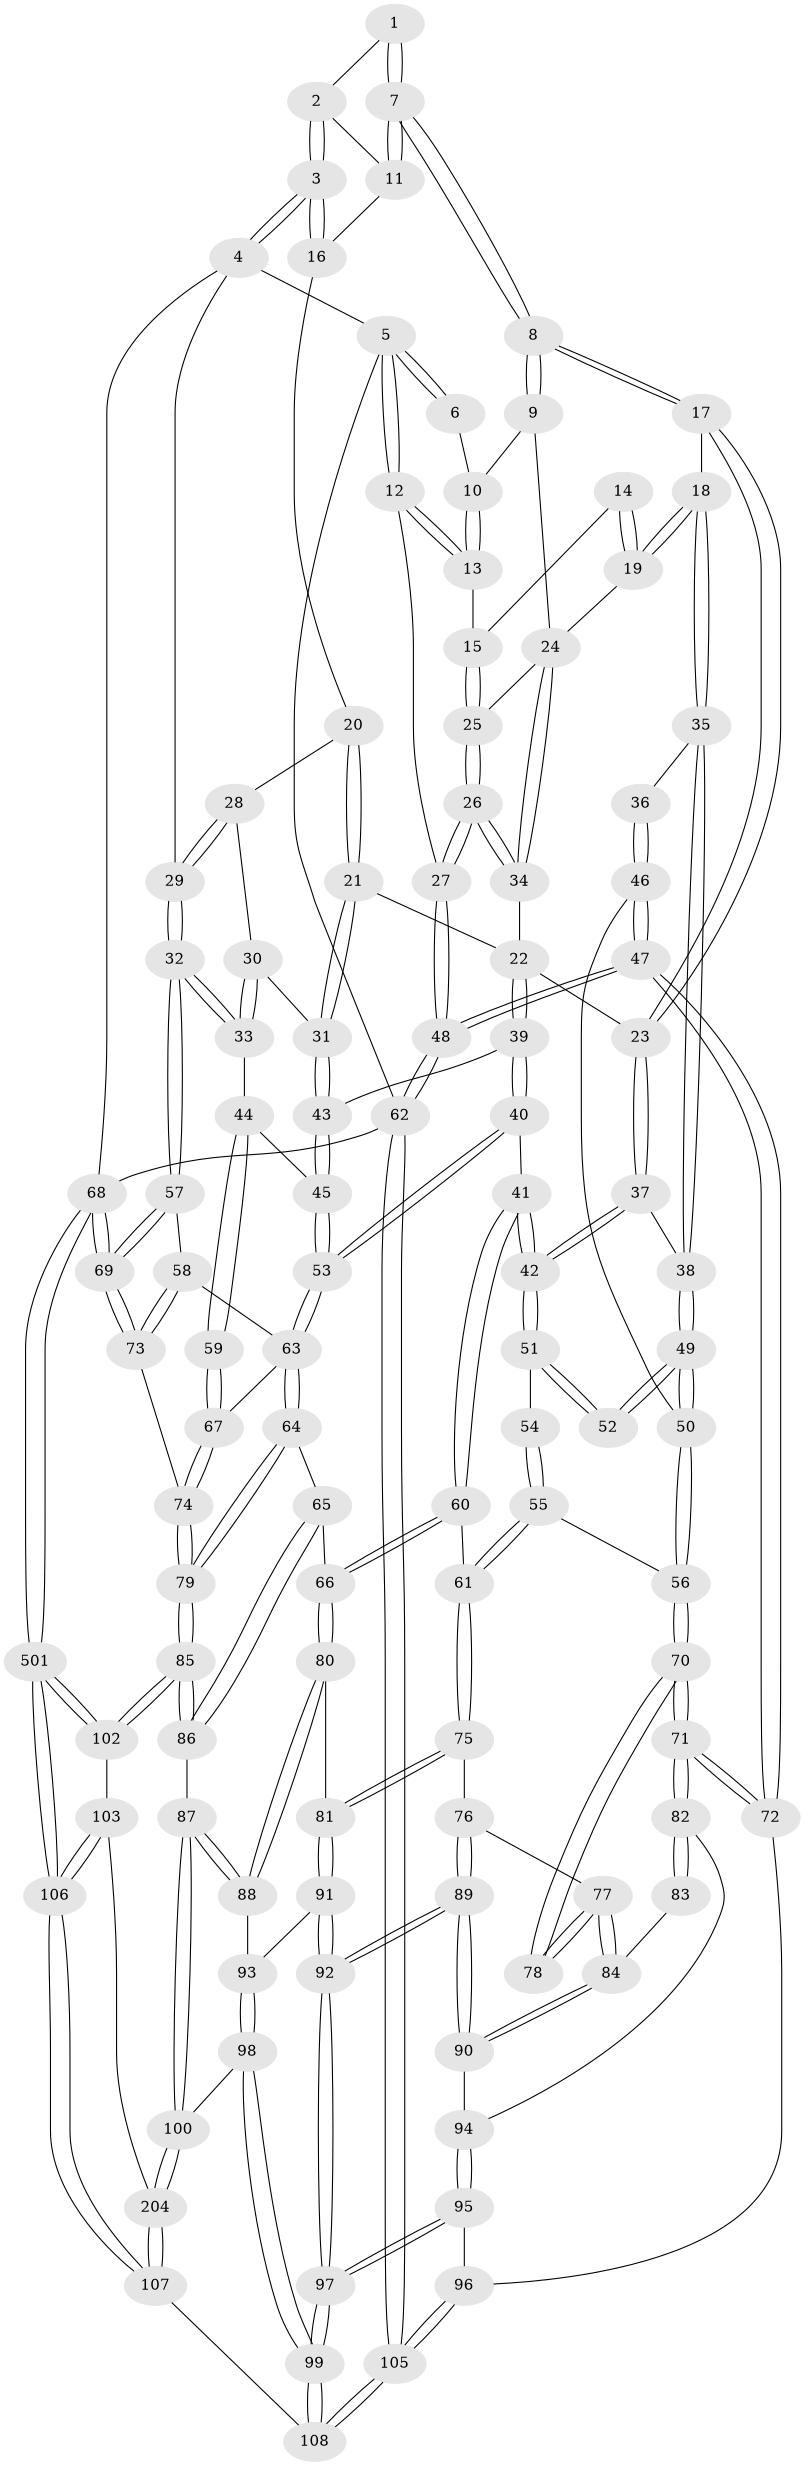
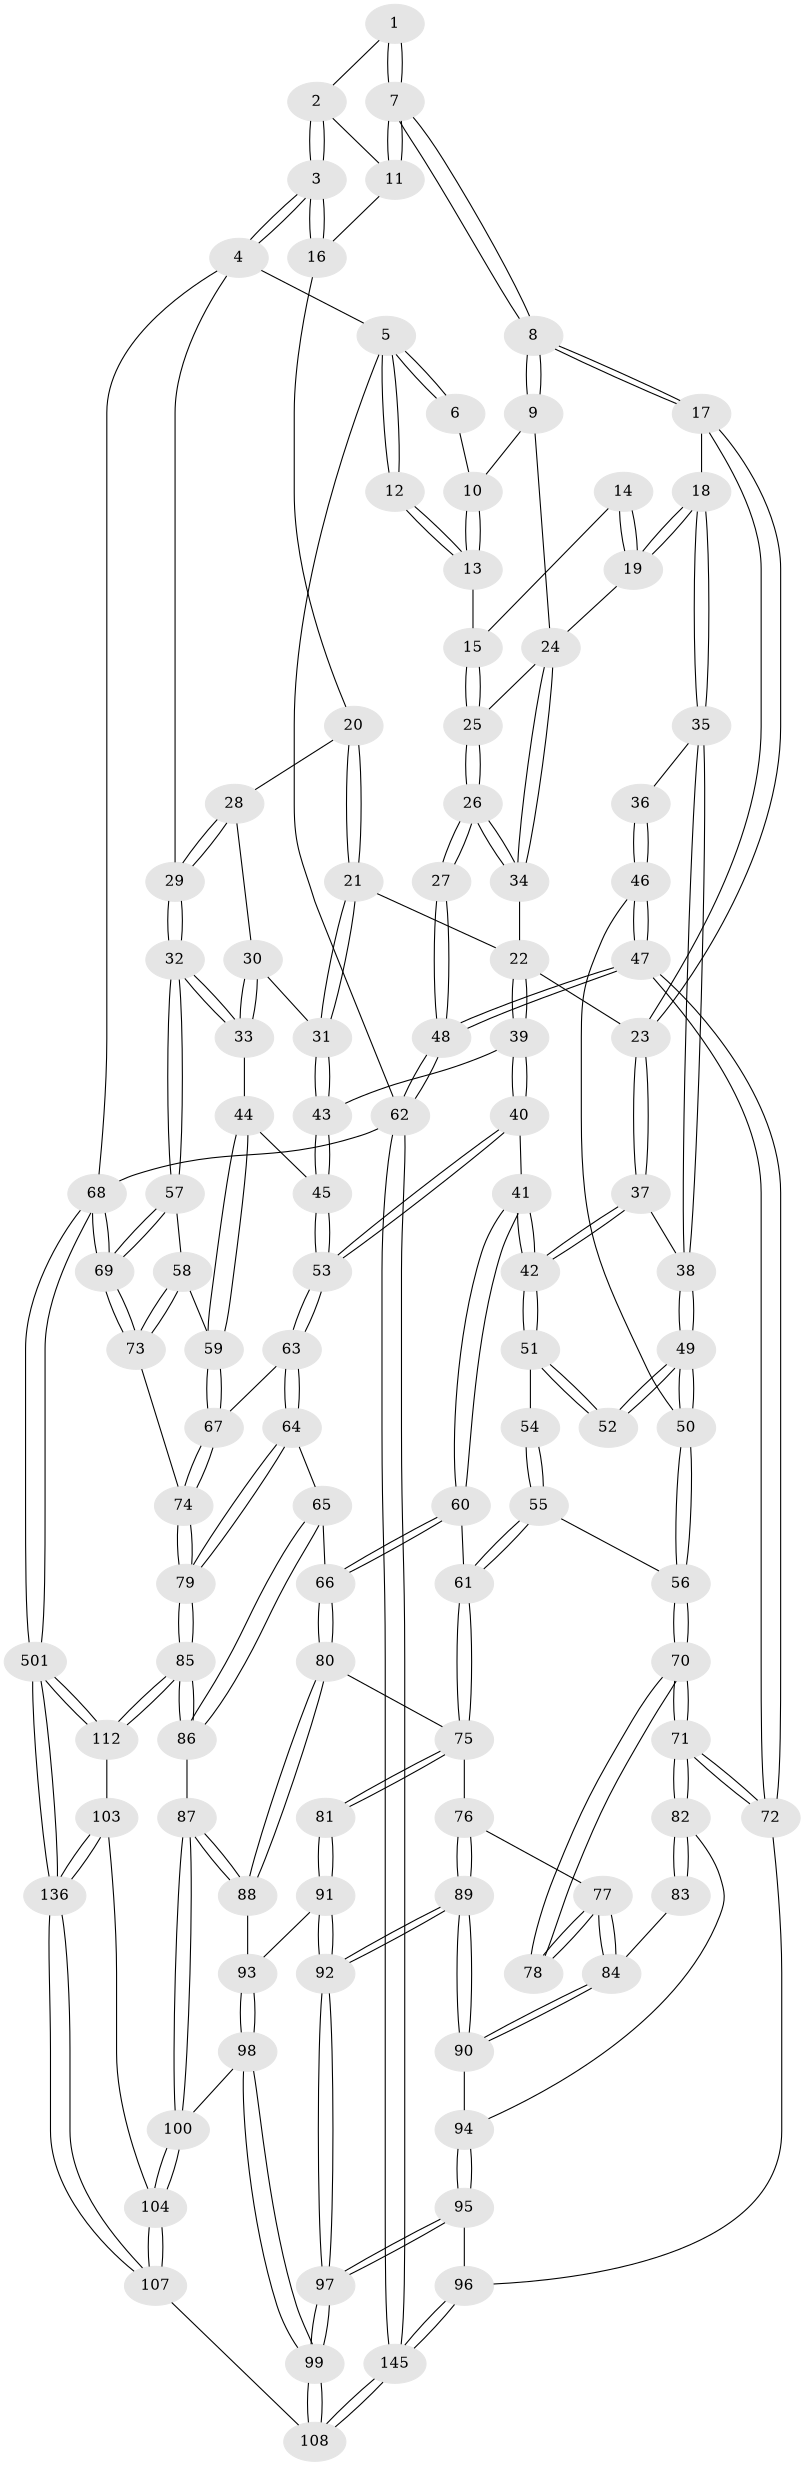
edge "12" -- "27": removed
edge "58" -- "63": now "58" -- "59"
node "102": label "102" -> "112"
edge "80" -- "81": now "80" -- "75"
node "106": label "106" -> "136"
node "204": label "204" -> "104"
node "105": label "105" -> "145"
